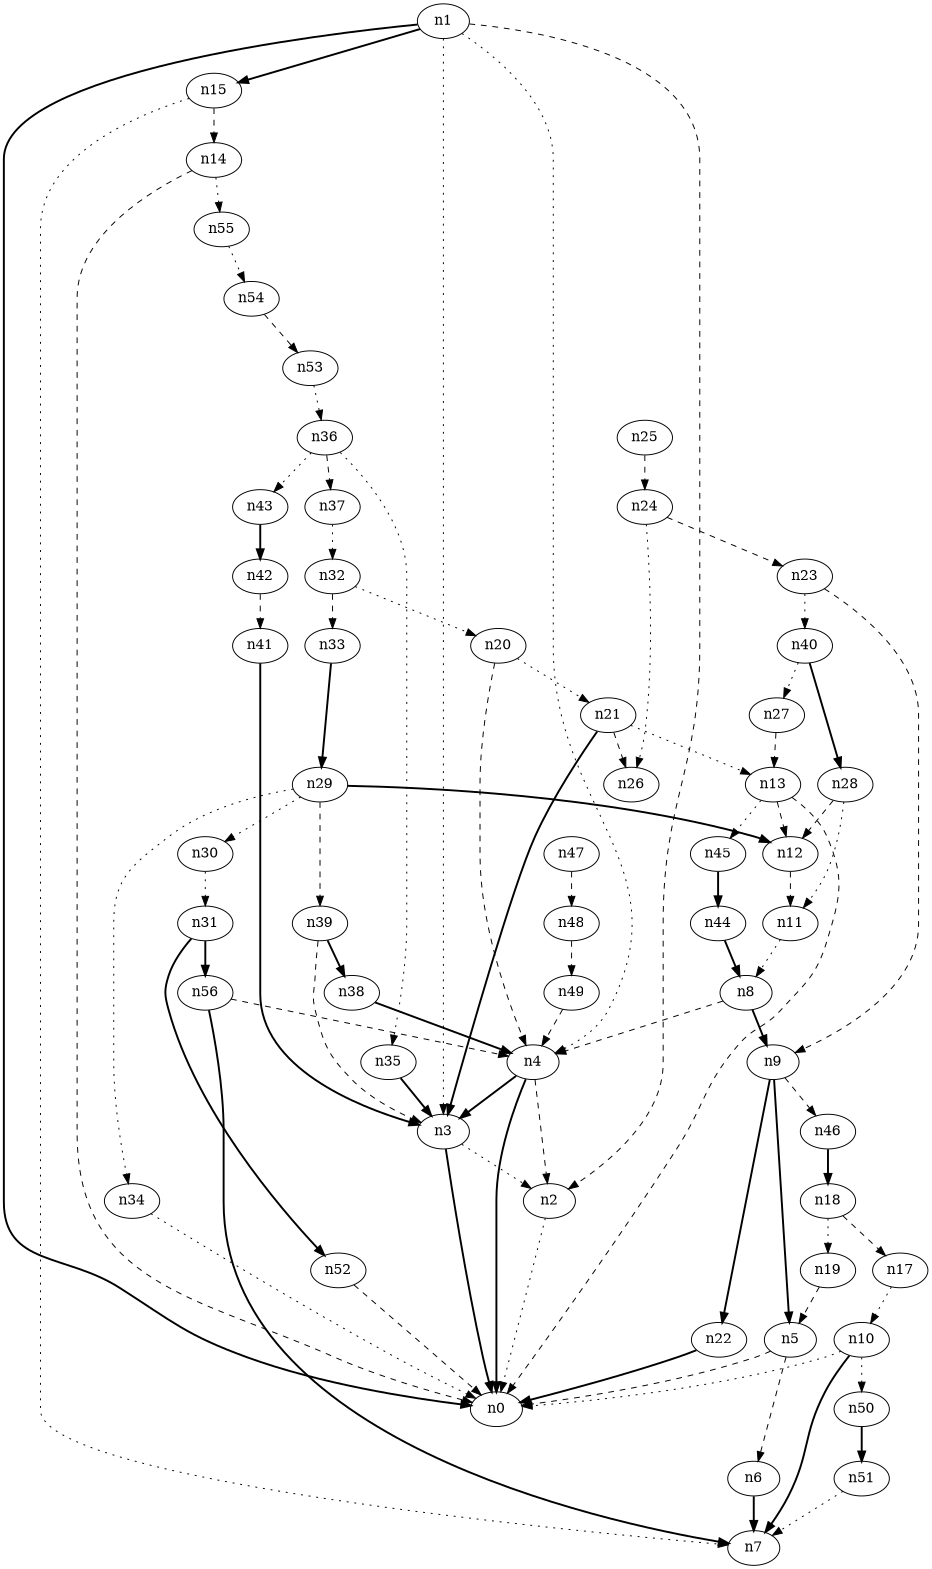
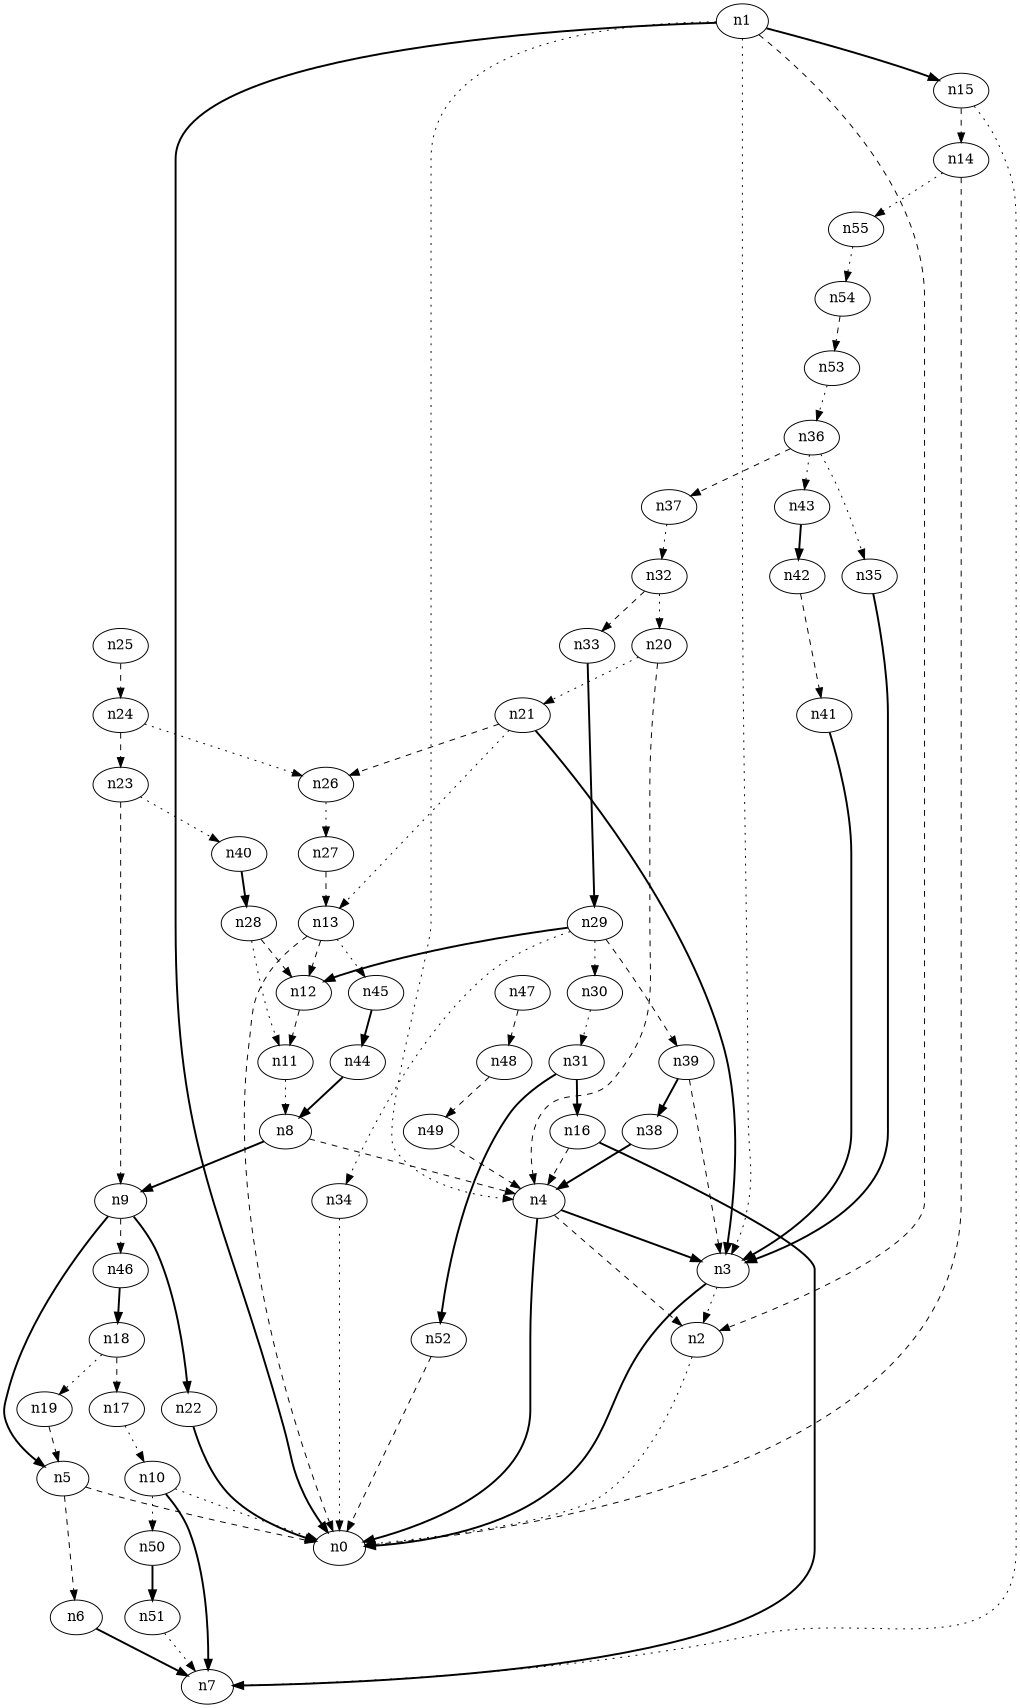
edge "n40" -> "n27": now "n26" -> "n27"
node "n56": label "n56" -> "n16"
